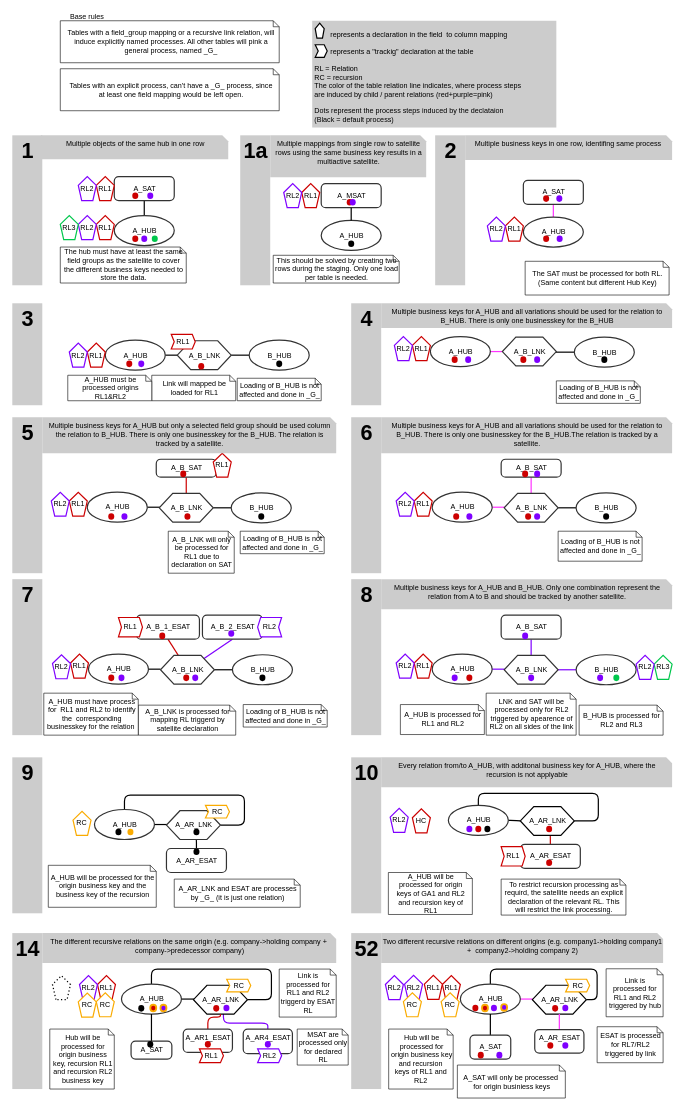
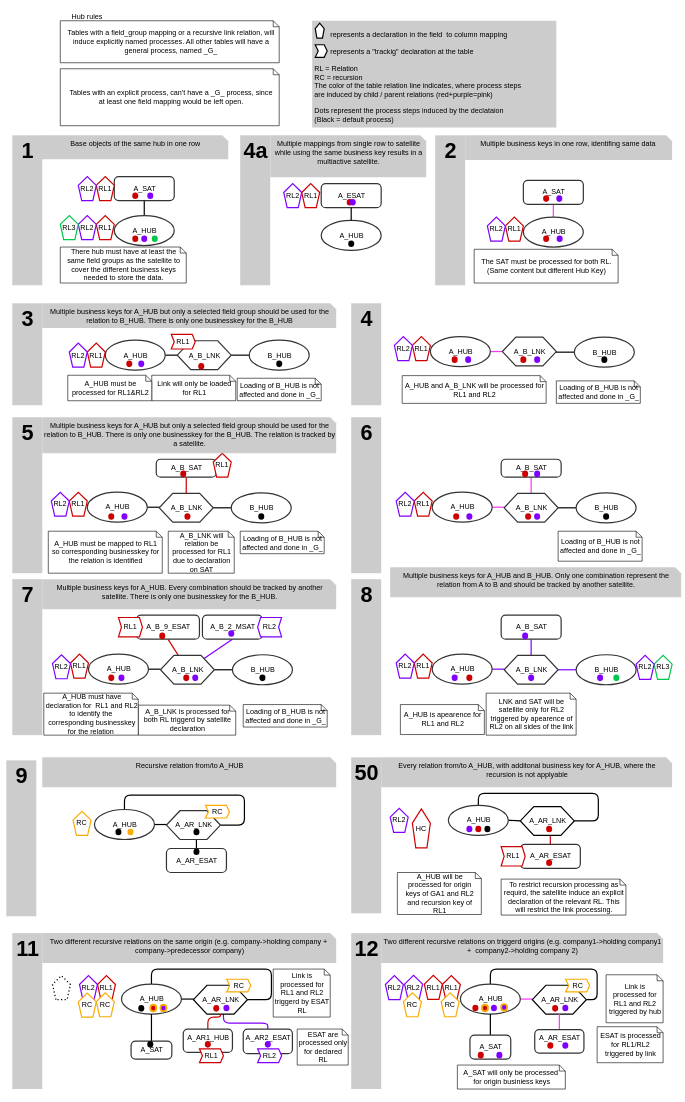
node "Base rules": label "Base rules" -> "Hub rules"
node "Tables with a field_group mapping or a recursive link relation, will induce explicitly named processes. All other tables will pink a general process, named _G_": label "Tables with a field_group mapping or a recursive link relation, will induce explicitly named processes. All other tables will pink a general process, named _G_" -> "Tables with a field_group mapping or a recursive link relation, will induce explicitly named processes. All other tables will have a general process, named _G_"
node "Tables with an explicit process, can't have a _G_ process, since at least one field mapping would be left open.": size 219x42 -> 219x57
node "Multiple objects of the same hub in one row": label "Multiple objects of the same hub in one row" -> "Base objects of the same hub in one row"
node "1a": label "1a" -> "4a"
node "Multiple business keys in one row, identifing same process": label "Multiple business keys in one row, identifing same process" -> "Multiple business keys in one row, identifing same data"
node "Multiple mappings from single row to satellite rows using the same business key results in a multiactive satellite.": label "Multiple mappings from single row to satellite rows using the same business key results in a multiactive satellite." -> "Multiple mappings from single row to satellite while using the same business key results in a multiactive satellite."
node "A_MSAT": label "A_MSAT" -> "A_ESAT"
node "The hub must have at least the same field groups as the satellite to cover the different business keys needed to store the data.": label "The hub must have at least the same field groups as the satellite to cover the different business keys needed to store the data." -> "There hub must have at least the same field groups as the satellite to cover the different business keys needed to store the data."
node "This should be solved by creating two rows during the staging. Only one load per table is needed.": removed
node "The SAT must be processed for both RL. (Same content but different Hub Key)": moved (597, 278) -> (546, 266)
node "Multiple business keys for A_HUB but only a selected field group should be used for the relation to B_HUB. There is only one businesskey for the B_HUB": added
node "Multiple business keys for A_HUB and all variations should be used for the relation to B_HUB. There is only one businesskey for the B_HUB": removed
node "A_HUB must be processed origins RL1&RL2": label "A_HUB must be processed origins RL1&RL2" -> "A_HUB must be processed for RL1&RL2"
node "Link will mapped be loaded for RL1": label "Link will mapped be loaded for RL1" -> "Link will only be loaded for RL1"
node "A_HUB and A_B_LNK will be processed for RL1 and RL2": added
node "Multiple business keys for A_HUB but only a selected field group should be used column the relation to B_HUB. There is only one businesskey for the B_HUB. The relation is tracked by a satellite.": label "Multiple business keys for A_HUB but only a selected field group should be used column the relation to B_HUB. There is only one businesskey for the B_HUB. The relation is tracked by a satellite." -> "Multiple business keys for A_HUB but only a selected field group should be used for the relation to B_HUB. There is only one businesskey for the B_HUB. The relation is tracked by a satellite."
node "Multiple business keys for A_HUB and all variations should be used for the relation to B_HUB. There is only one businesskey for the B_HUB.The relation is tracked by a satellite.": removed
node "A_HUB must be mapped to RL1 so corresponding businesskey for the relation is identified": added
node "A_B_LNK will only be processed for RL1 due to declaration on SAT": label "A_B_LNK will only be processed for RL1 due to declaration on SAT" -> "A_B_LNK will relation be processed for RL1 due to declaration on SAT"
node "Multiple business keys for A_HUB. Every combination should be tracked by another satellite. There is only one businesskey for the B_HUB.": added
node "Multiple business keys for A_HUB and B_HUB. Only one combination represent the relation from A to B and should be tracked by another satellite.": moved (527, 594) -> (536, 582)
node "A_B_1_ESAT": label "A_B_1_ESAT" -> "A_B_9_ESAT"
node "A_B_2_ESAT": label "A_B_2_ESAT" -> "A_B_2_MSAT"
node "A_HUB must have process for RL1 and RL2 to identify the corresponding businesskey for the relation": label "A_HUB must have process for RL1 and RL2 to identify the corresponding businesskey for the relation" -> "A_HUB must have declaration for RL1 and RL2 to identify the corresponding businesskey for the relation"
node "LNK and SAT will be processed only for RL2 triggered by apearence of RL2 on all sides of the link": label "LNK and SAT will be processed only for RL2 triggered by apearence of RL2 on all sides of the link" -> "LNK and SAT will be satellite only for RL2 triggered by apearence of RL2 on all sides of the link"
node "A_B_LNK is processed for mapping RL triggerd by satellite declaration": label "A_B_LNK is processed for mapping RL triggerd by satellite declaration" -> "A_B_LNK is processed for both RL triggerd by satellite declaration"
node "A_HUB is processed for RL1 and RL2": label "A_HUB is processed for RL1 and RL2" -> "A_HUB is apearence for RL1 and RL2"
node "B_HUB is processed for RL2 and RL3": removed
node "10": label "10" -> "50"
node "Recursive relation from/to A_HUB": added
node "HC": size 18x24 -> 18x39
node "9": moved (27, 836) -> (21, 839)
node "A_HUB will be processed for the origin business key and the business key of the recursion": removed
node "A_AR_LNK and ESAT are processes by _G_ (it is just one relation)": removed
node "A_HUB will be processed for origin keys of GA1 and RL2 and recursion key of RL1": moved (430, 894) -> (439, 894)
node "To restrict recursion processing as requird, the satellite needs an explicit declaration of the relevant RL. This will restrict the link processing.": label "To restrict recursion processing as requird, the satellite needs an explicit declaration of the relevant RL. This will restrict the link processing." -> "To restrict recursion processing as requird, the satellite induce an explicit declaration of the relevant RL. This will restrict the link processing."
node "14": label "14" -> "11"
node "52": label "52" -> "12"
node "The different recursive relations on the same origin (e.g. company->holding company + company->predecessor company)": label "The different recursive relations on the same origin (e.g. company->holding company + company->predecessor company)" -> "Two different recursive relations on the same origin (e.g. company->holding company + company->predecessor company)"
node "Two different recursive relations on different origins (e.g. company1->holding company1 + company2->holding company 2)": label "Two different recursive relations on different origins (e.g. company1->holding company1 + company2->holding company 2)" -> "Two different recursive relations on triggerd origins (e.g. company1->holding company1 + company2->holding company 2)"
node "Link is processed for RL1 and RL2 triggerd by ESAT RL": moved (308, 993) -> (302, 993)
node "Link is processed for RL1 and RL2 triggered by hub": moved (635, 993) -> (635, 999)
node "A_AR1_ESAT": label "A_AR1_ESAT" -> "A_AR1_HUB"
node "A_AR4_ESAT": label "A_AR4_ESAT" -> "A_AR2_ESAT"
node "ESAT is processed for RL7/RL2 triggered by link": label "ESAT is processed for RL7/RL2 triggered by link" -> "ESAT is processed for RL1/RL2 triggered by link"
node "MSAT are processed only for declared RL": label "MSAT are processed only for declared RL" -> "ESAT are processed only for declared RL"
node "Hub will be processed for origin business key, recursion RL1 and recursion RL2 business key": removed
node "Hub will be processed for origin business key and recursion keys of RL1 and RL2": removed
node "A_SAT will only be processed for origin businiess keys": size 108x33 -> 108x24
